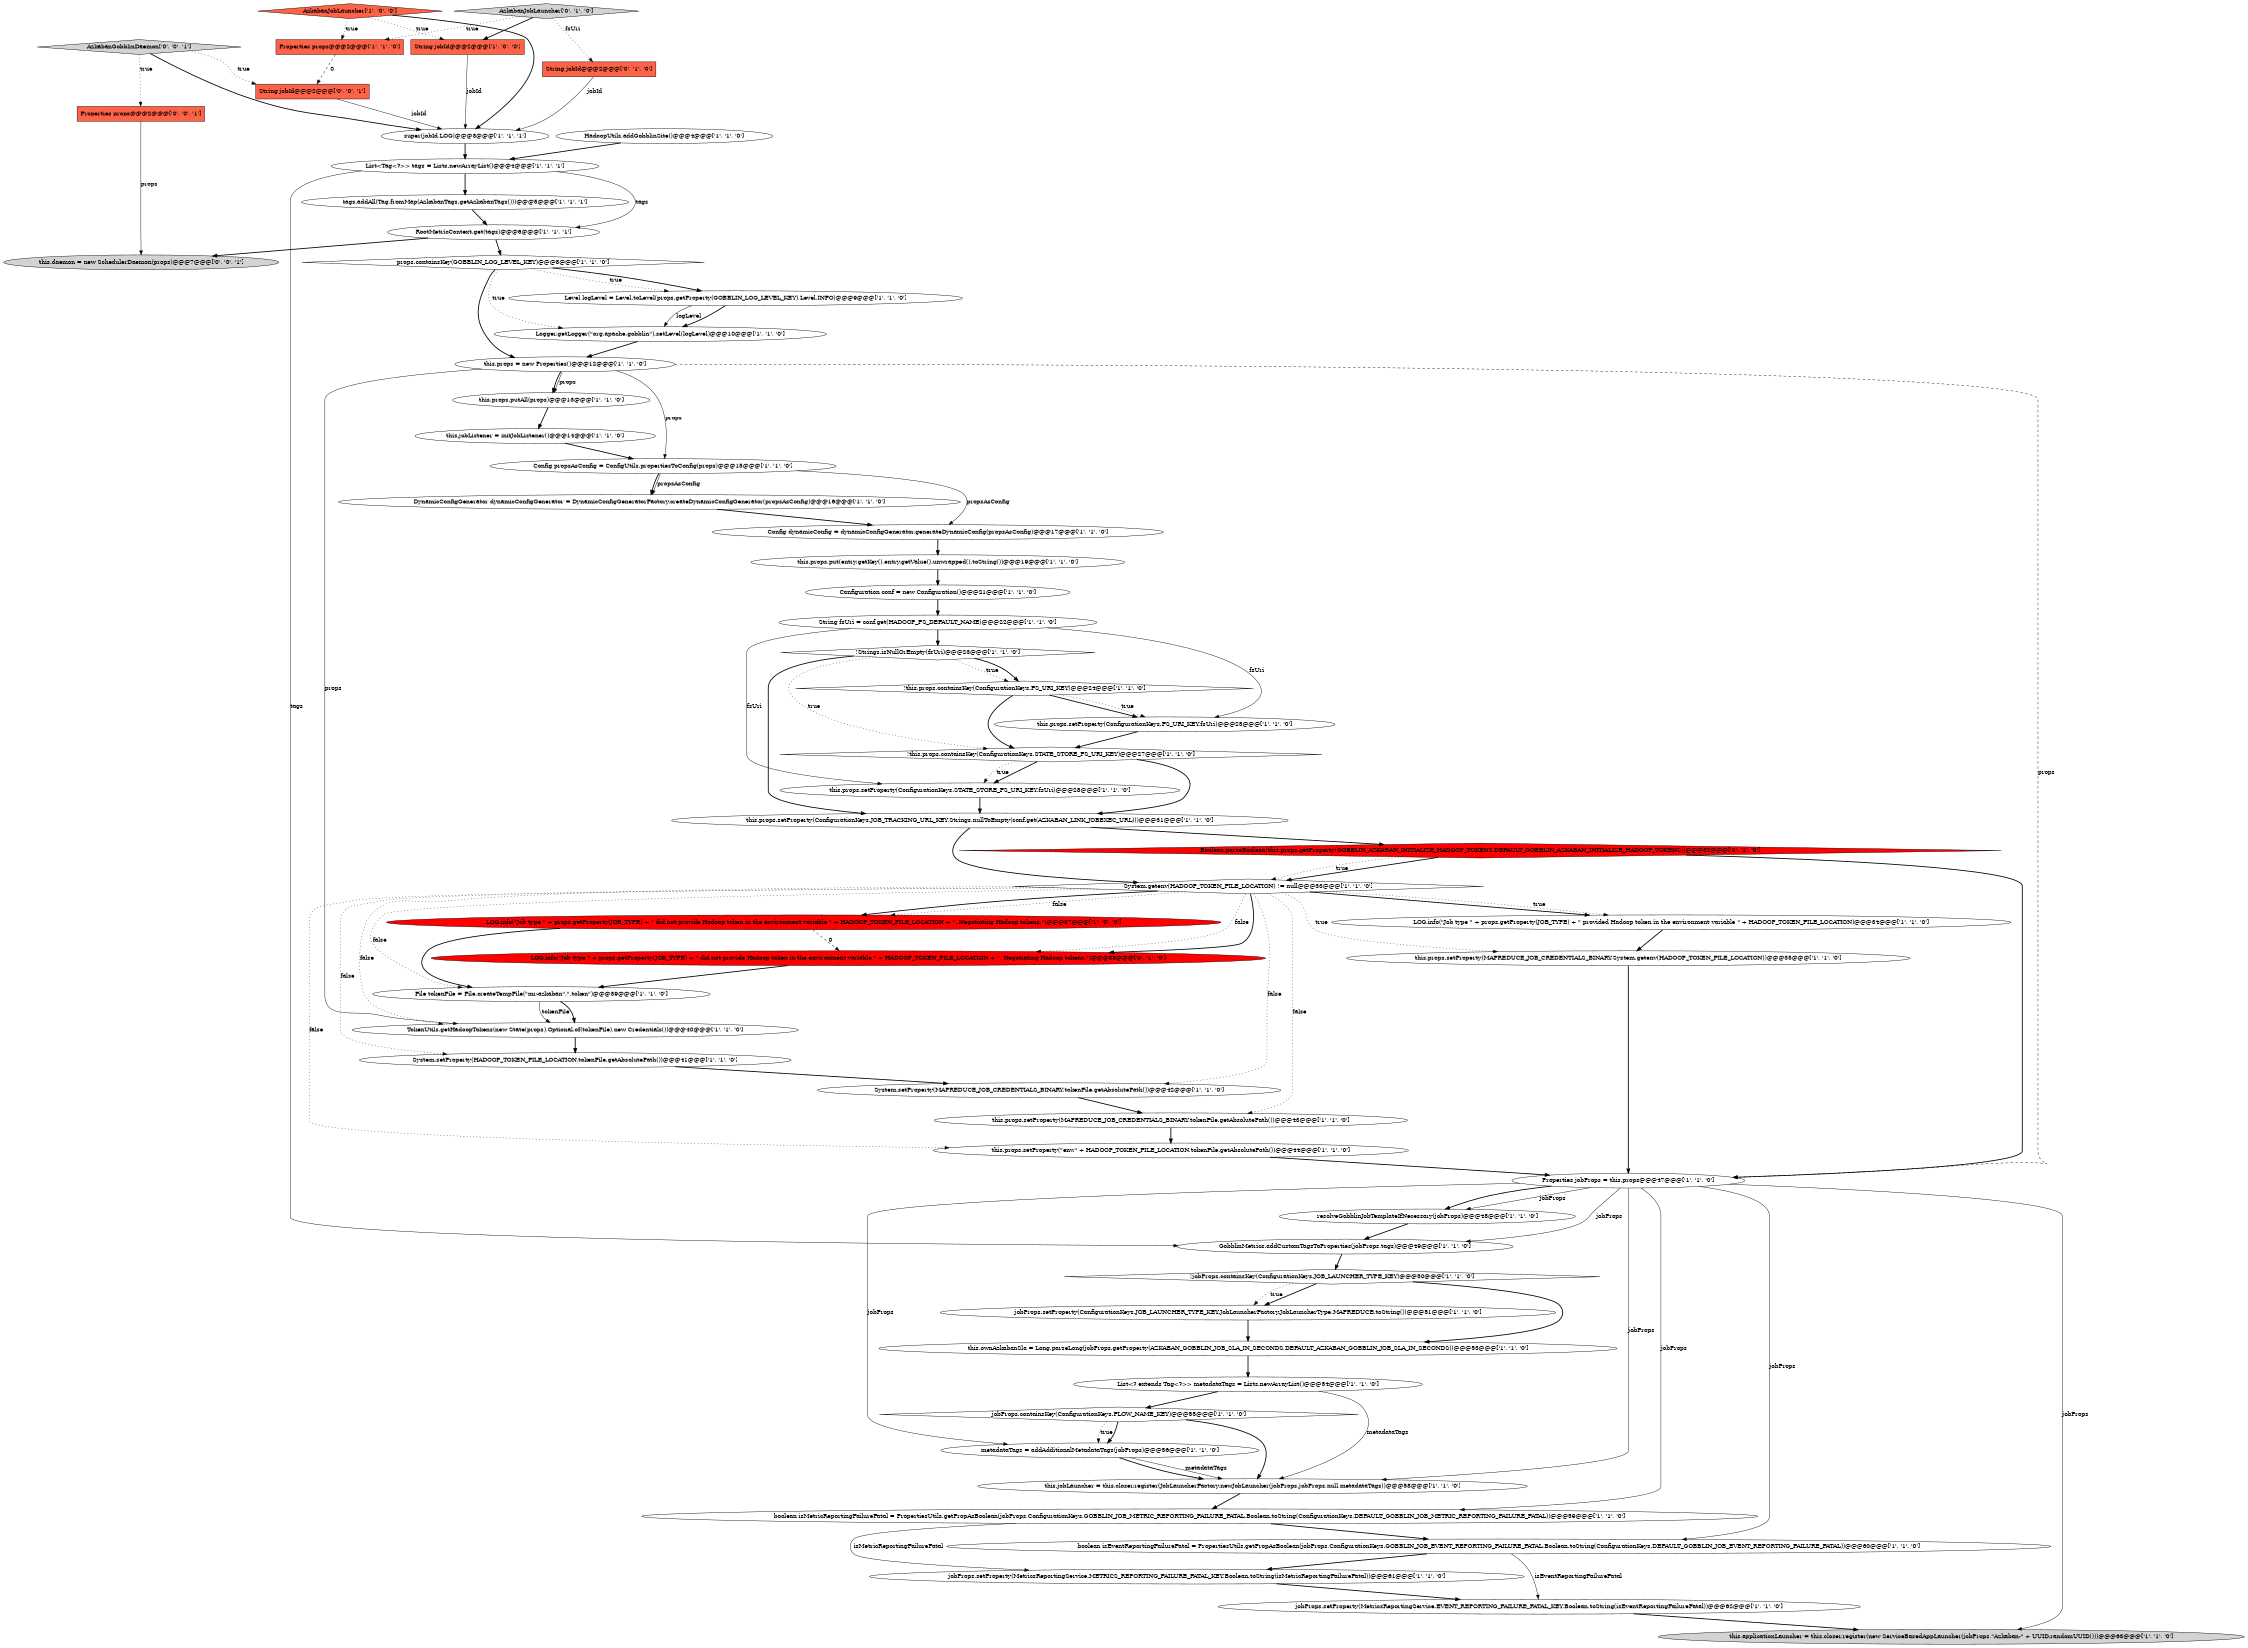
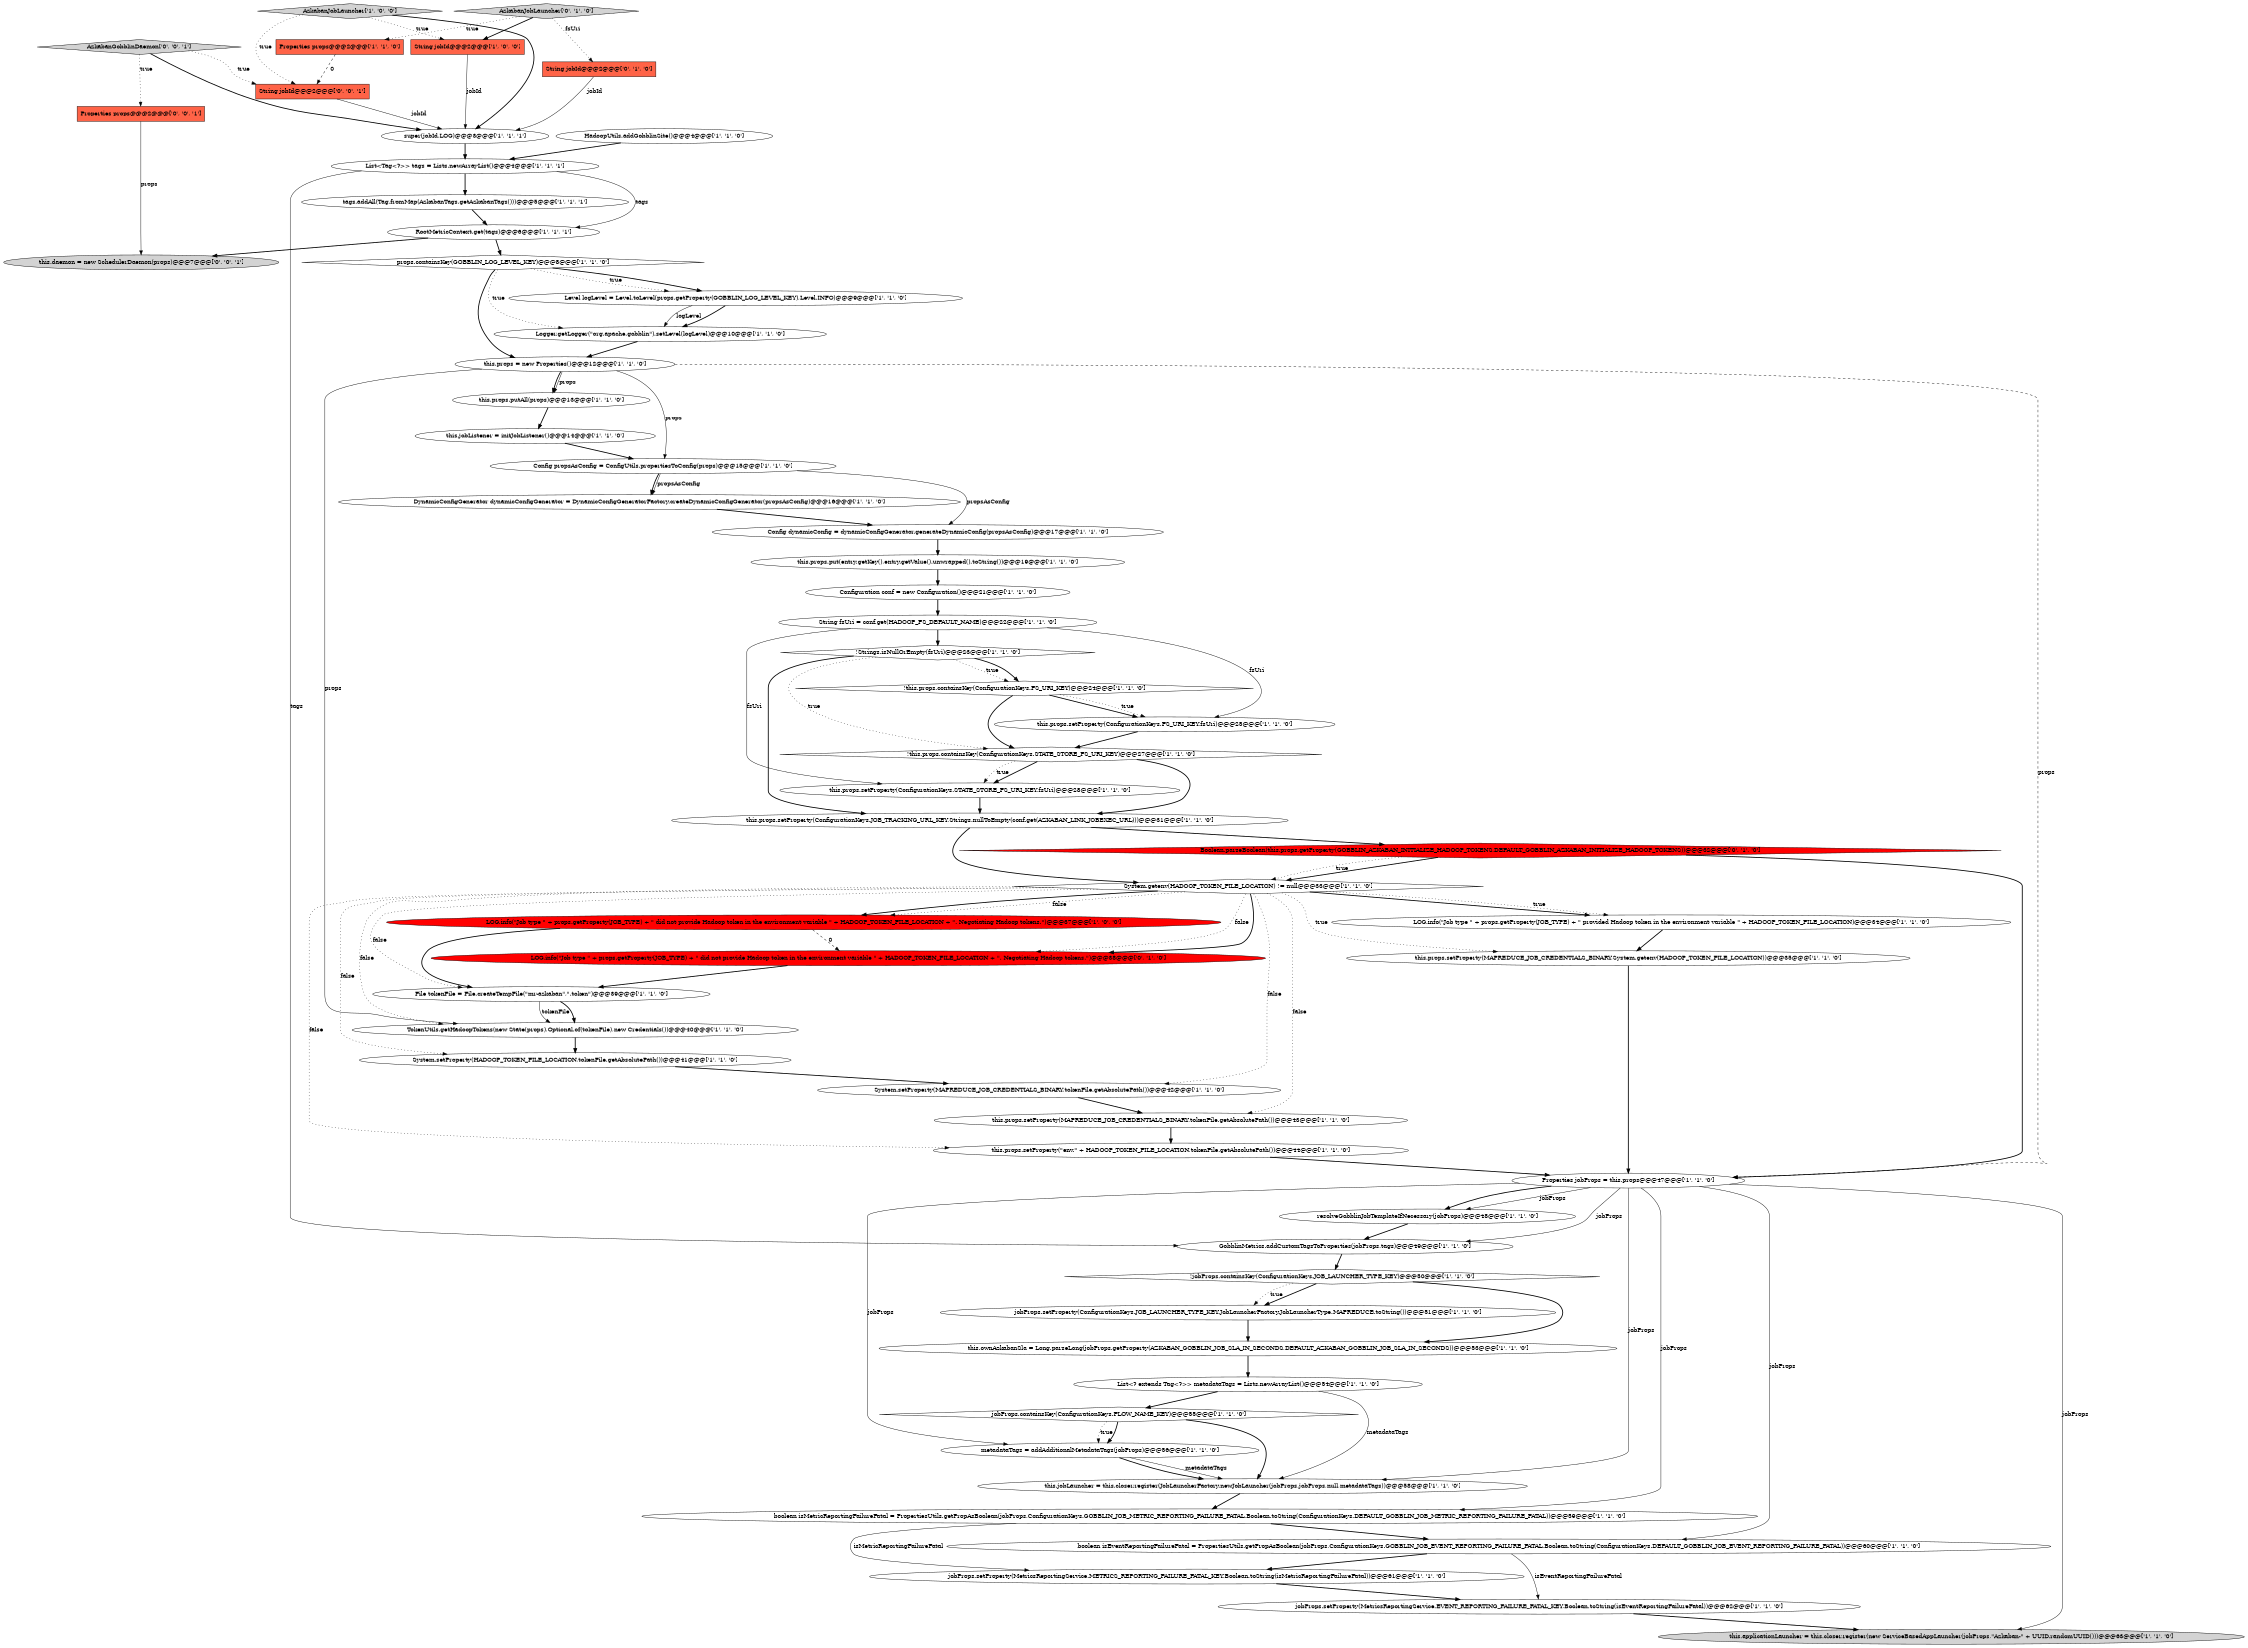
node "AzkabanJobLauncher['1', '0', '0']": fillcolor tomato -> lightgray
edge "AzkabanJobLauncher['1', '0', '0']" -> "Properties props@@@2@@@['1', '1', '0']": now "AzkabanJobLauncher['1', '0', '0']" -> "String jobId@@@2@@@['0', '0', '1']"
